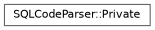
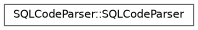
node "SQLCodeParser::Private": label "SQLCodeParser::Private" -> "SQLCodeParser::SQLCodeParser"
